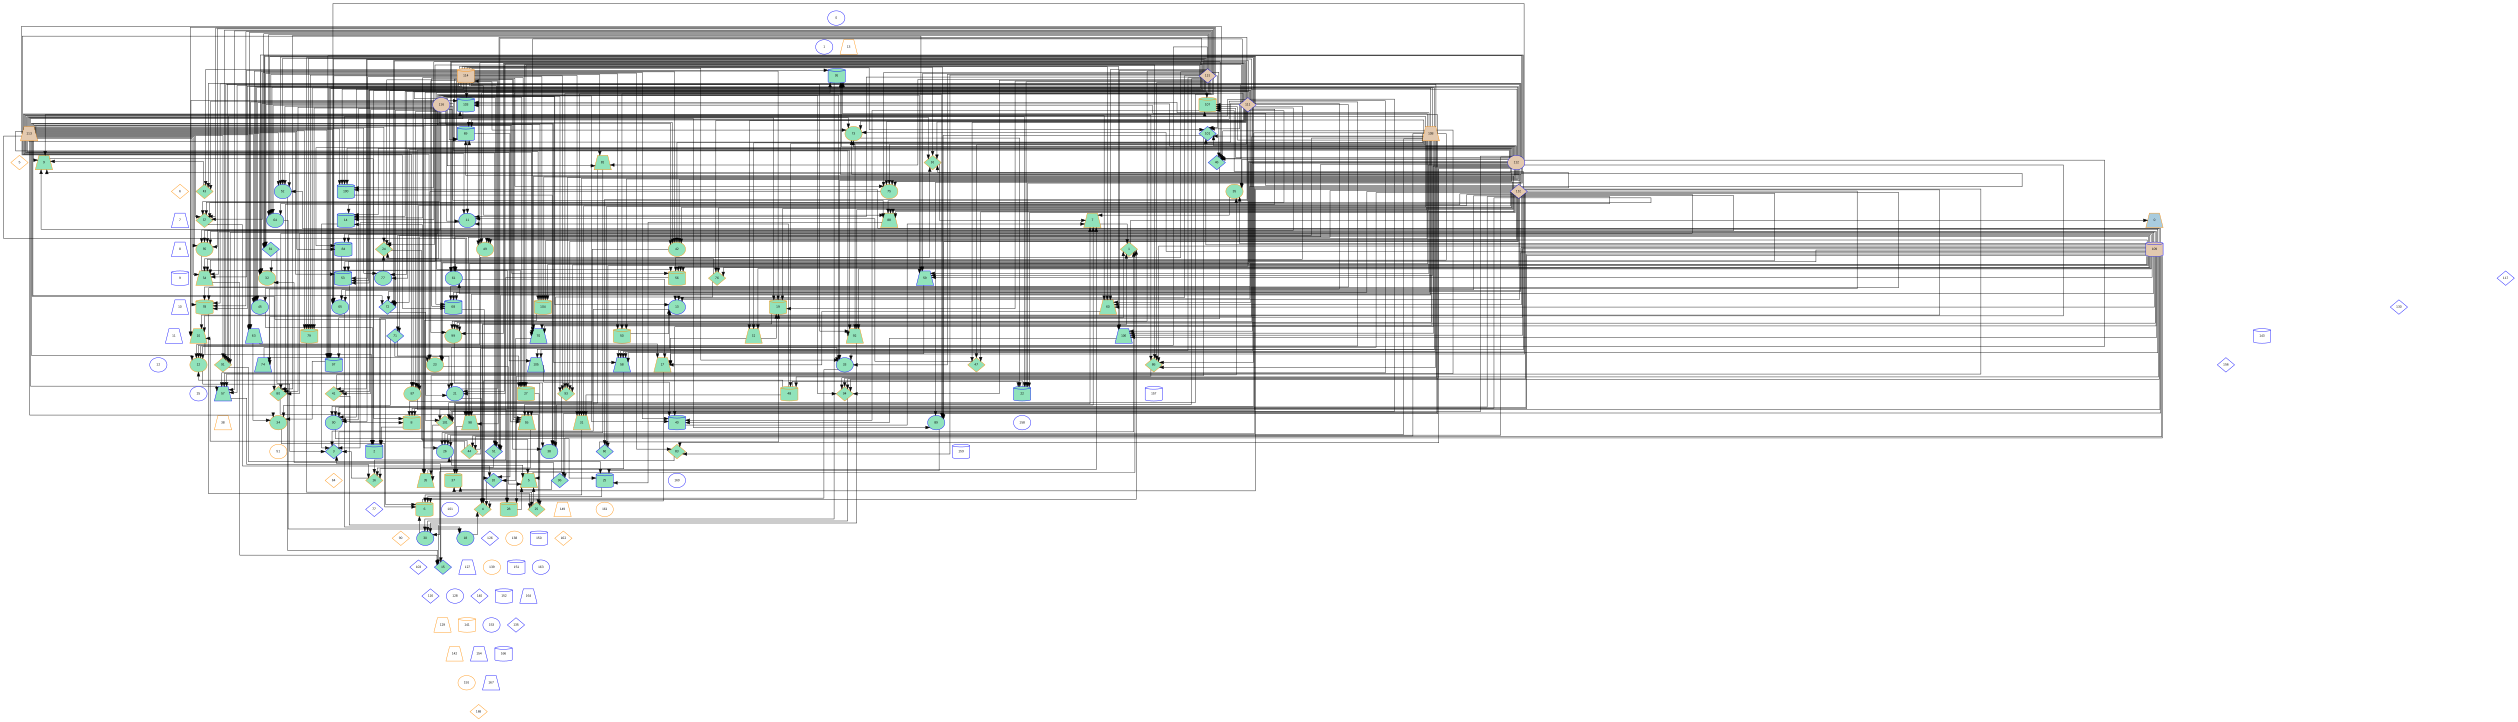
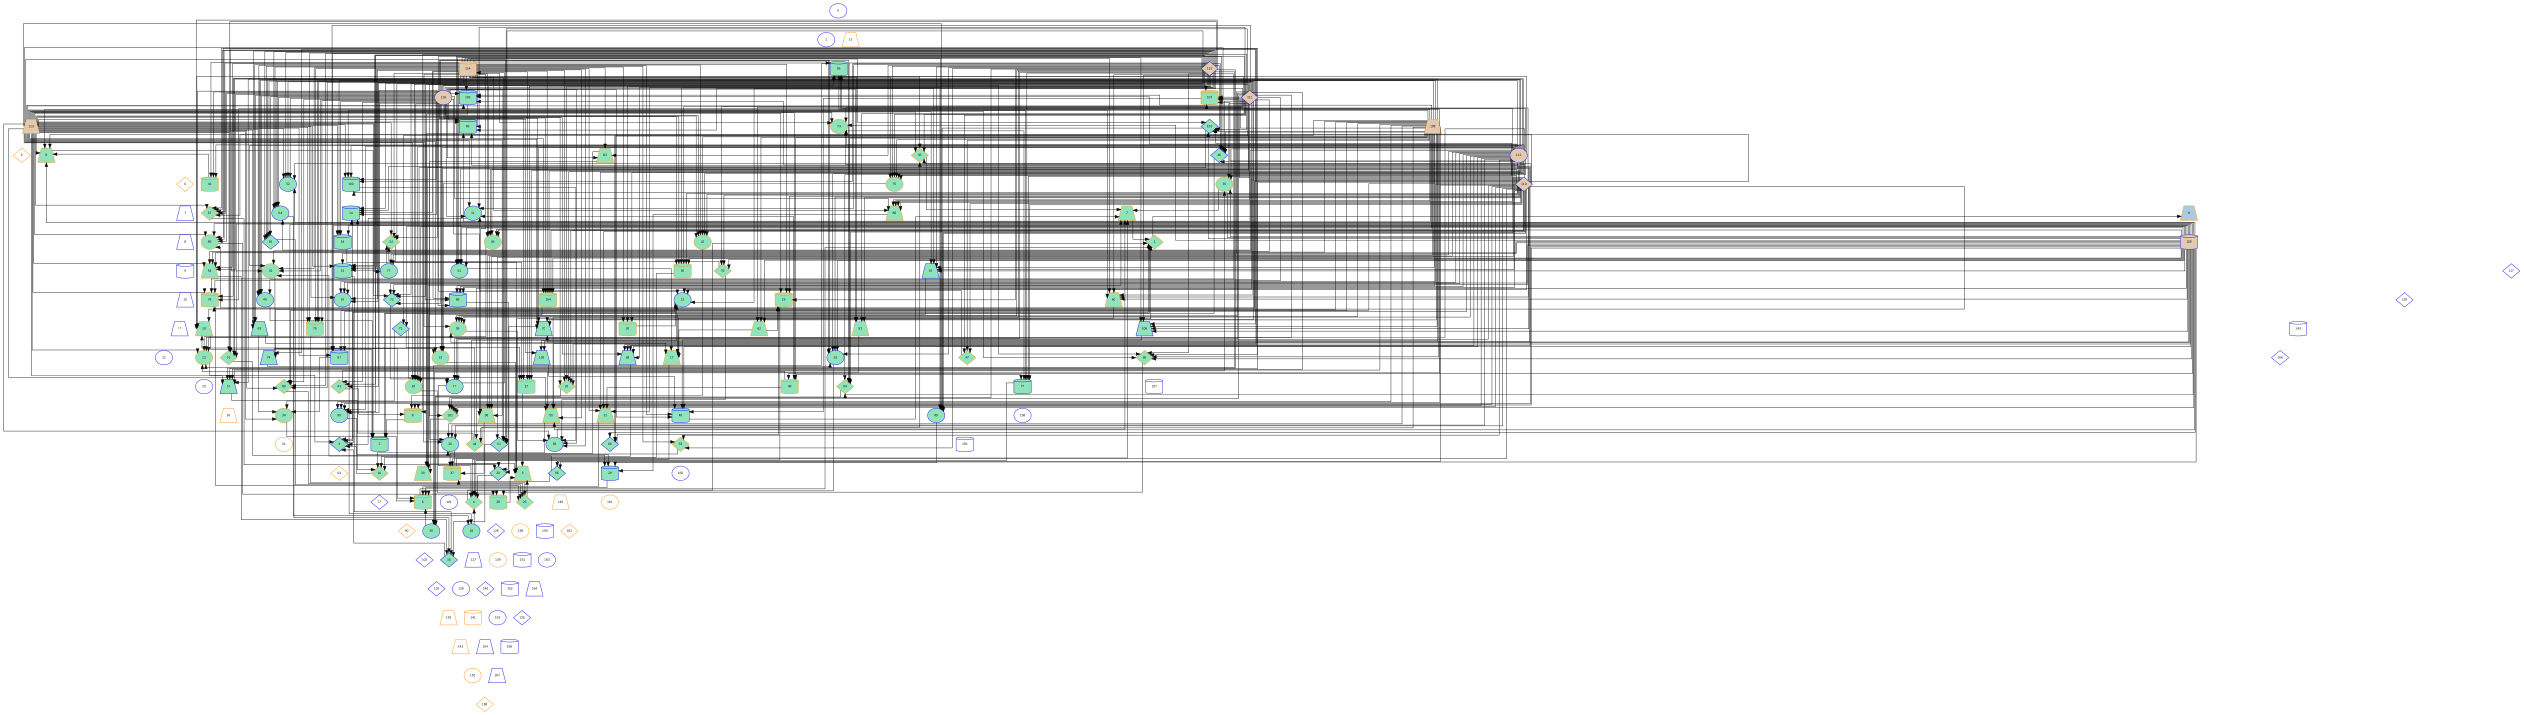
edge "113" -> "92": now "113" -> "48"
node "43": shape diamond -> cylinder
edge "109" -> "92": now "109" -> "33"
